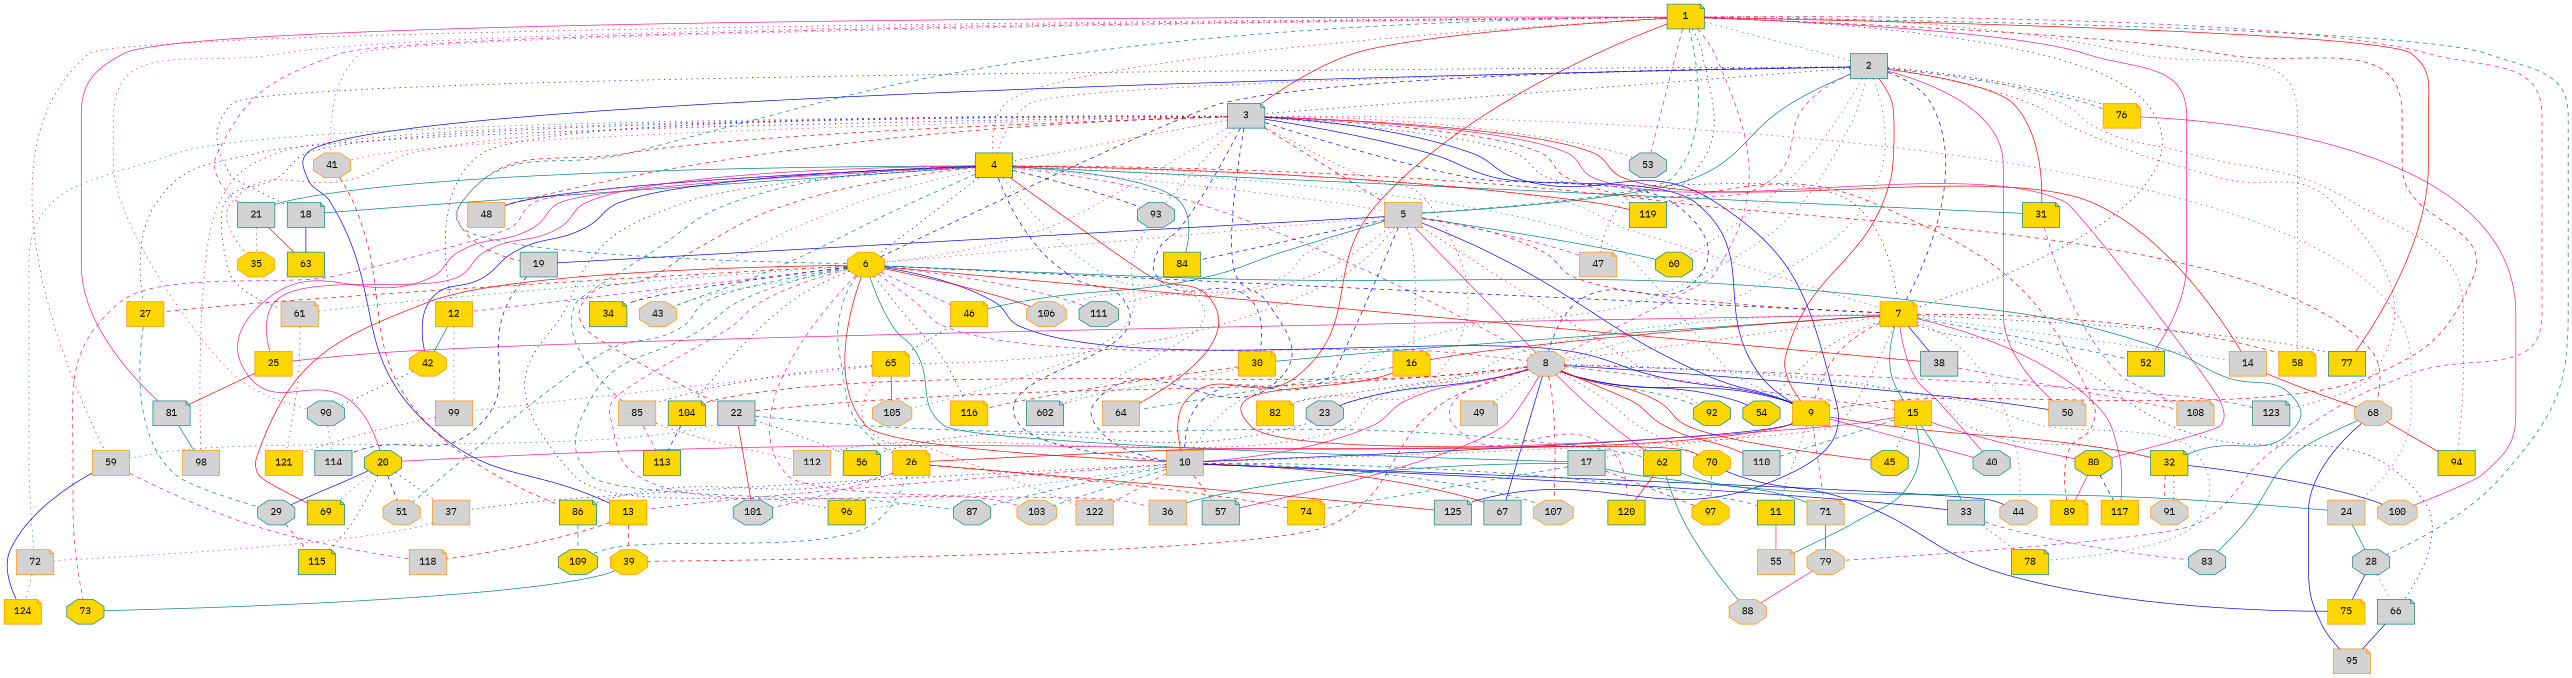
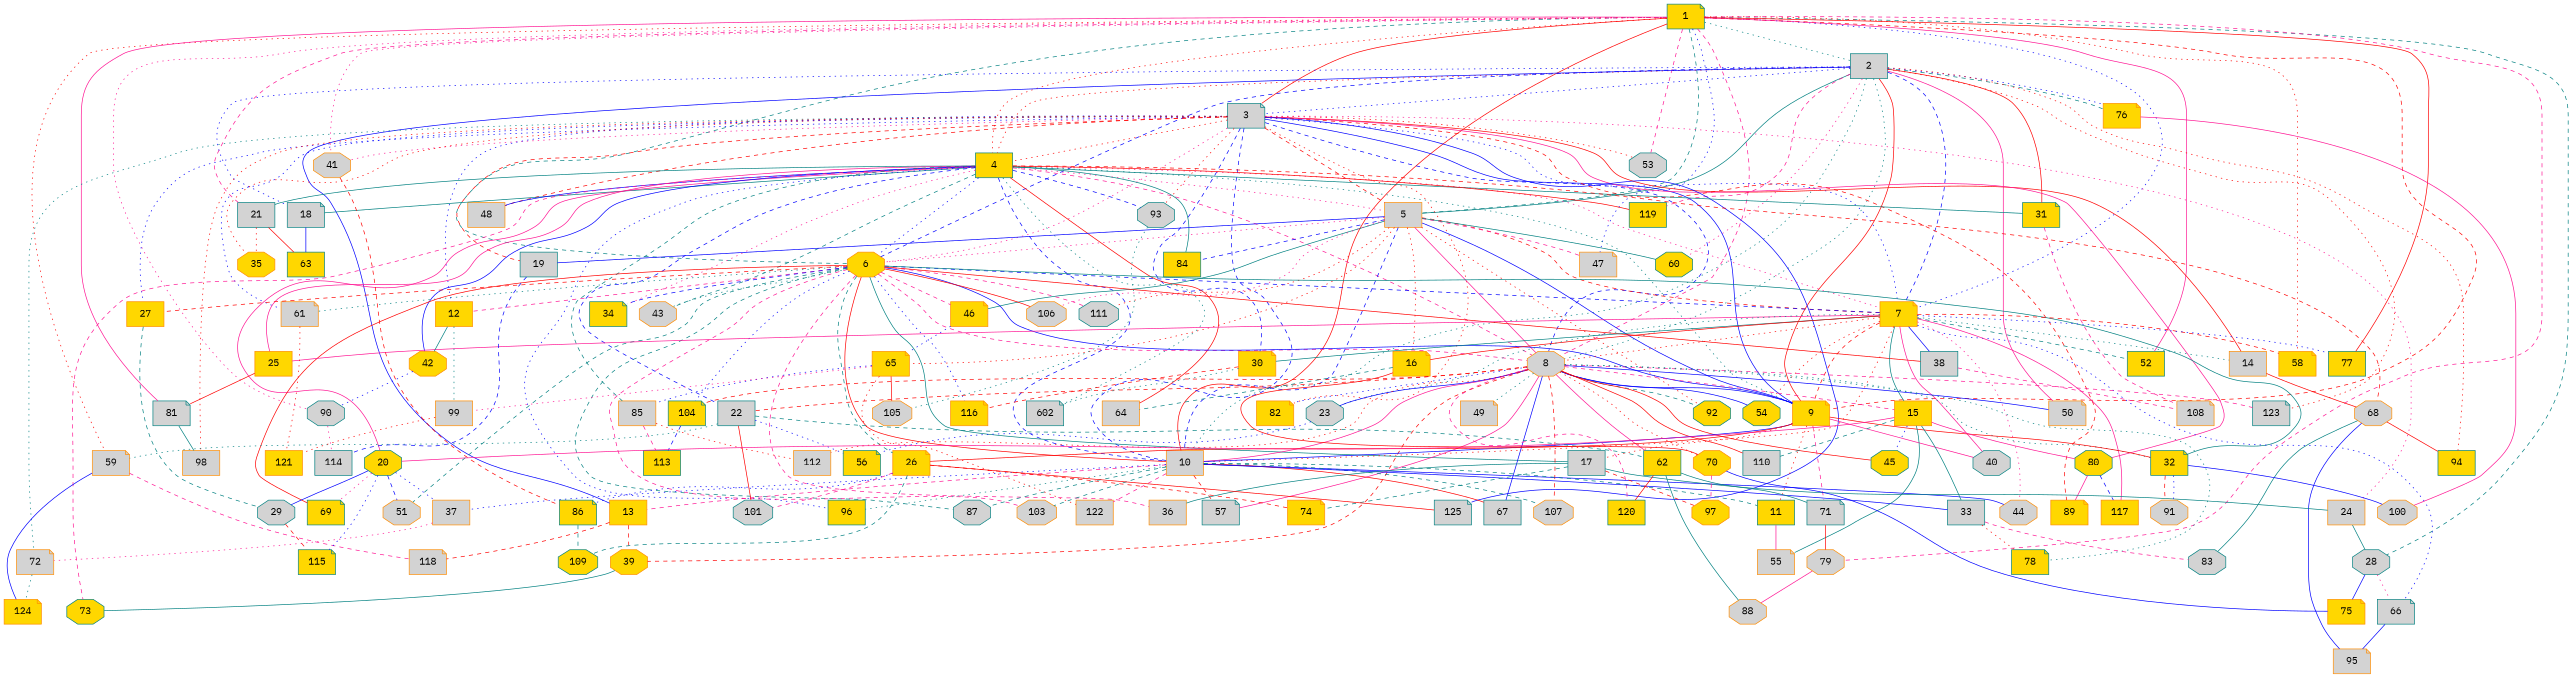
edge "4" -- "22": color red -> blue
node "59": shape box -> note
node "71": color darkorange -> teal
